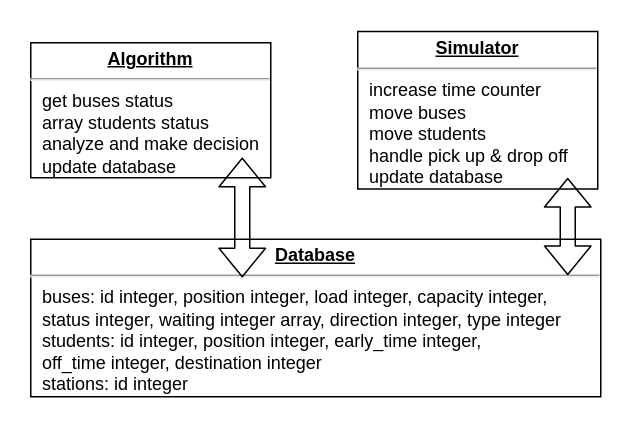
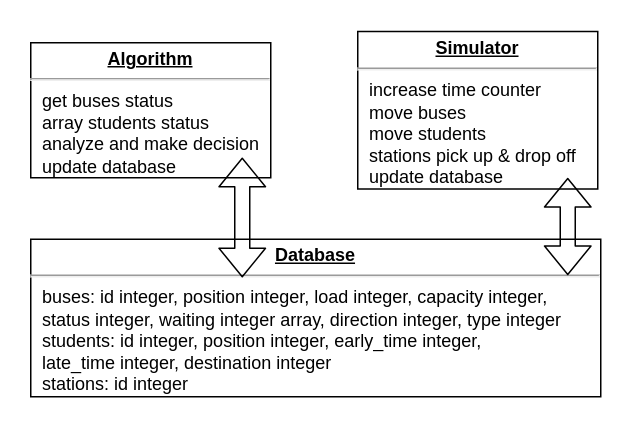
node "Simulator increase time counter move buses move students handle pick up & drop off update database": label "Simulator increase time counter move buses move students handle pick up & drop off update database" -> "Simulator increase time counter move buses move students stations pick up & drop off update database"
node "Database buses: id integer, position integer, load integer, capacity integer, status integer, waiting integer array, direction integer, type integer students: id integer, position integer, early_time integer, off_time integer, destination integer stations: id integer": label "Database buses: id integer, position integer, load integer, capacity integer, status integer, waiting integer array, direction integer, type integer students: id integer, position integer, early_time integer, off_time integer, destination integer stations: id integer" -> "Database buses: id integer, position integer, load integer, capacity integer, status integer, waiting integer array, direction integer, type integer students: id integer, position integer, early_time integer, late_time integer, destination integer stations: id integer"
